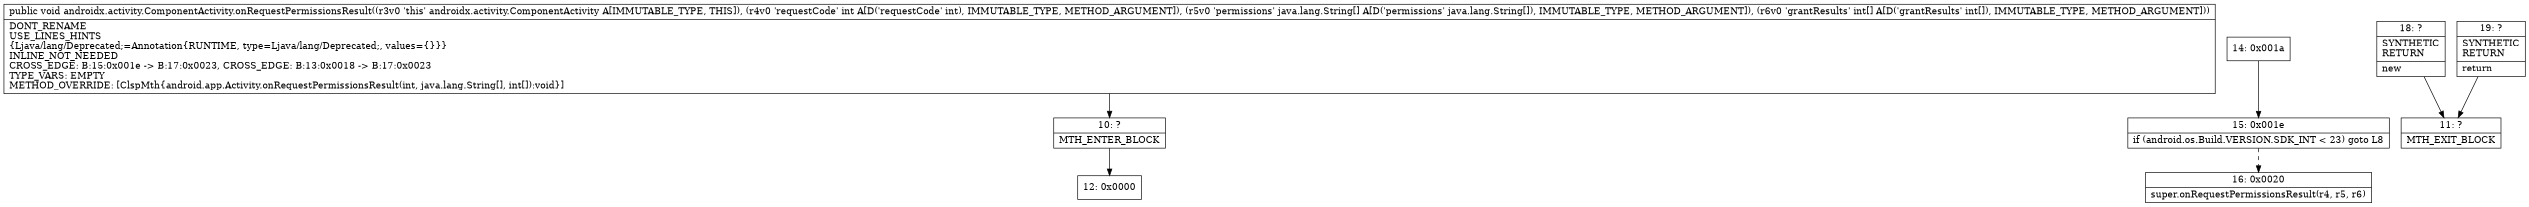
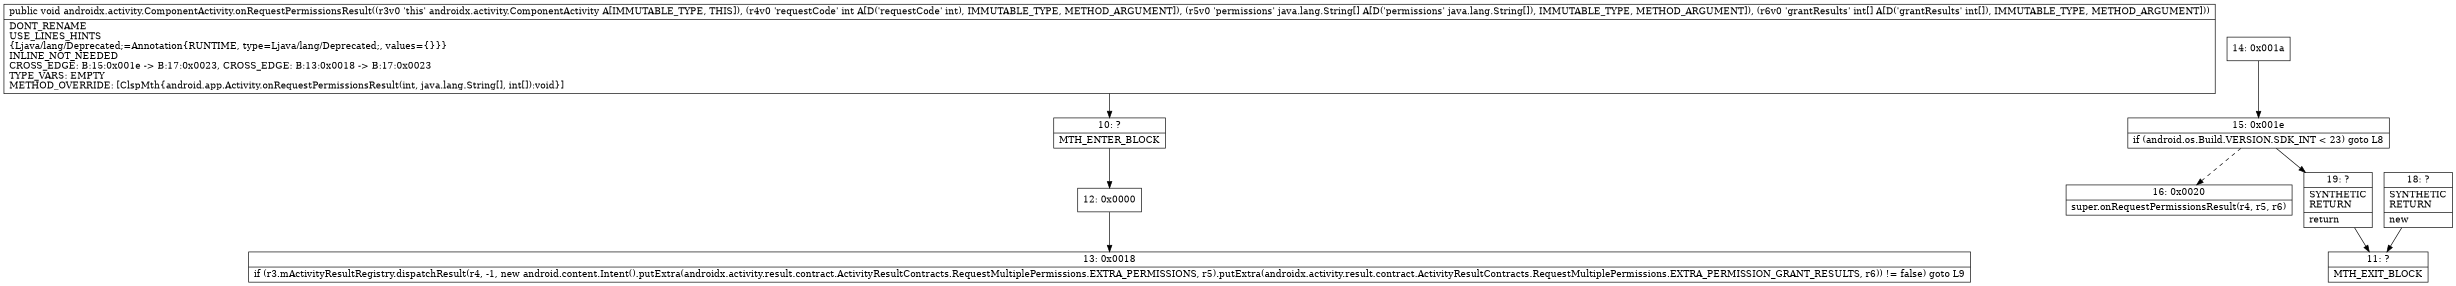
edge "15: 0x001e" -> "19: ?": added
node "13: 0x0018": added
